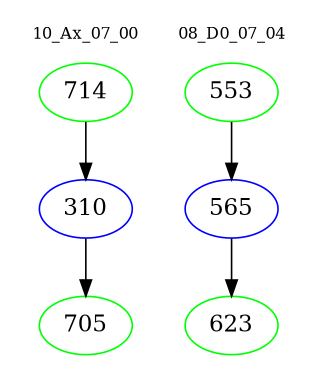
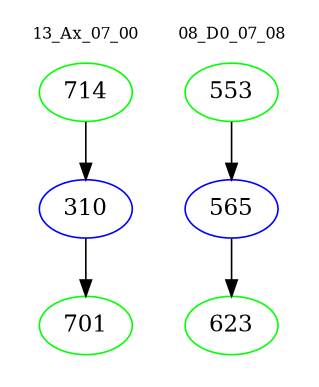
cluster "10_Ax_07_00": label "10_Ax_07_00" -> "13_Ax_07_00"
cluster "08_D0_07_04": label "08_D0_07_04" -> "08_D0_07_08"
node "705": label "705" -> "701"
